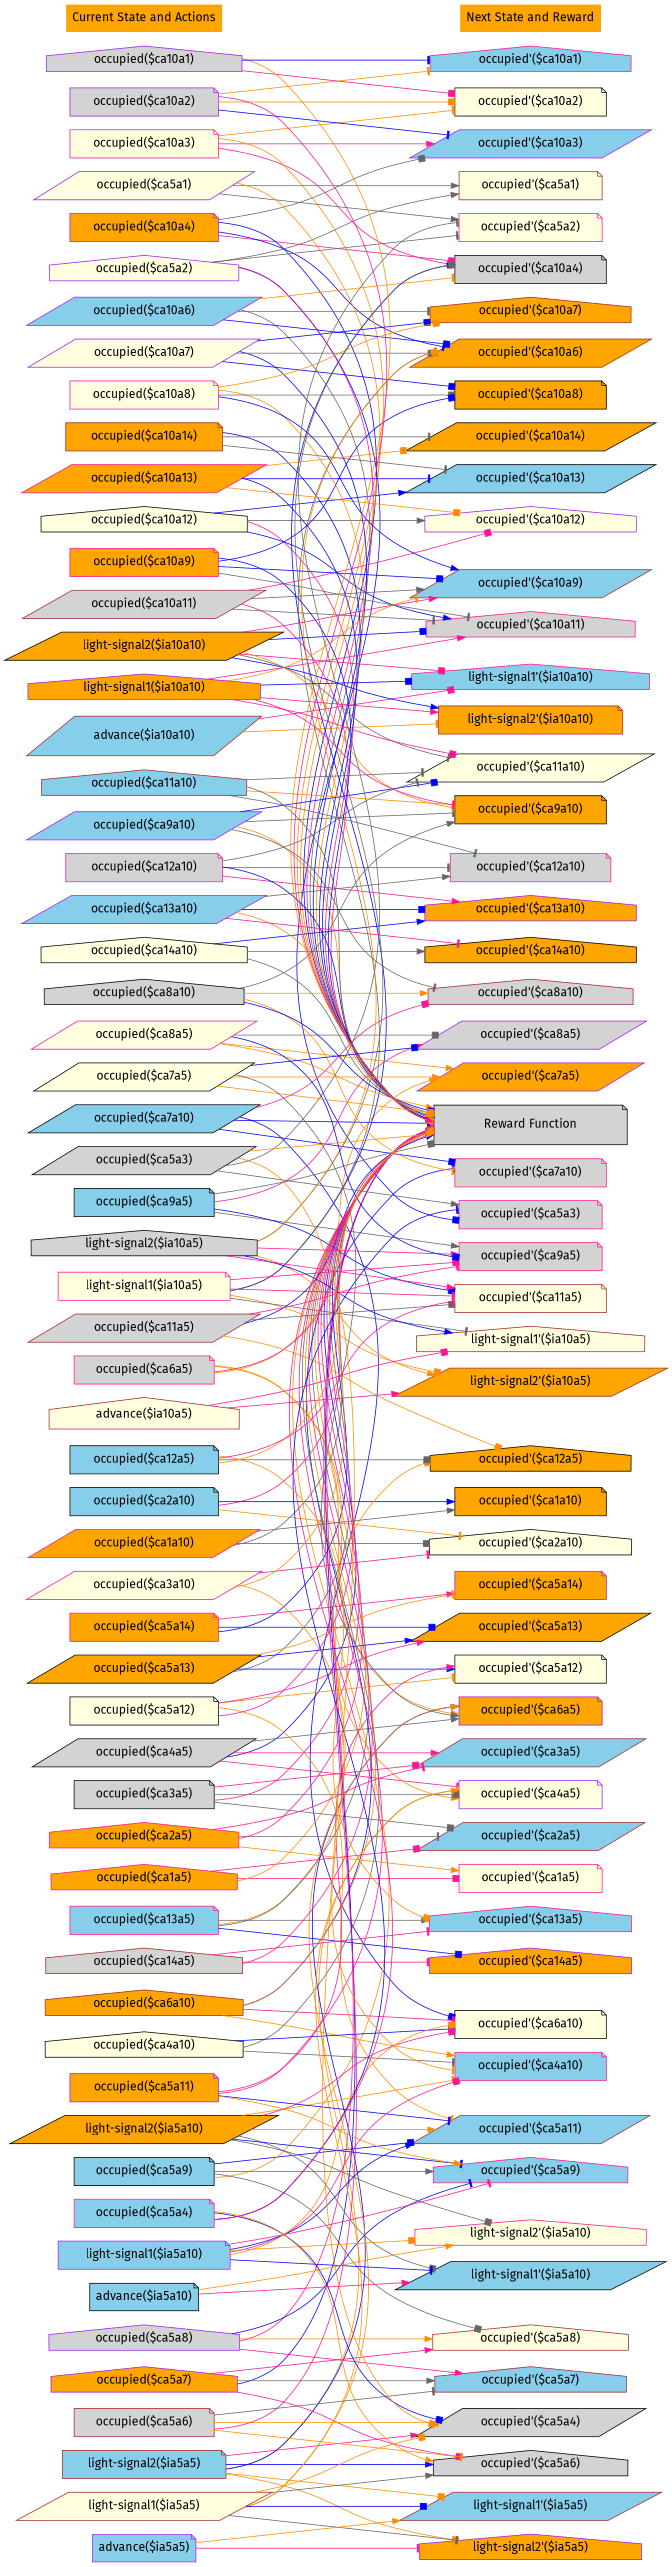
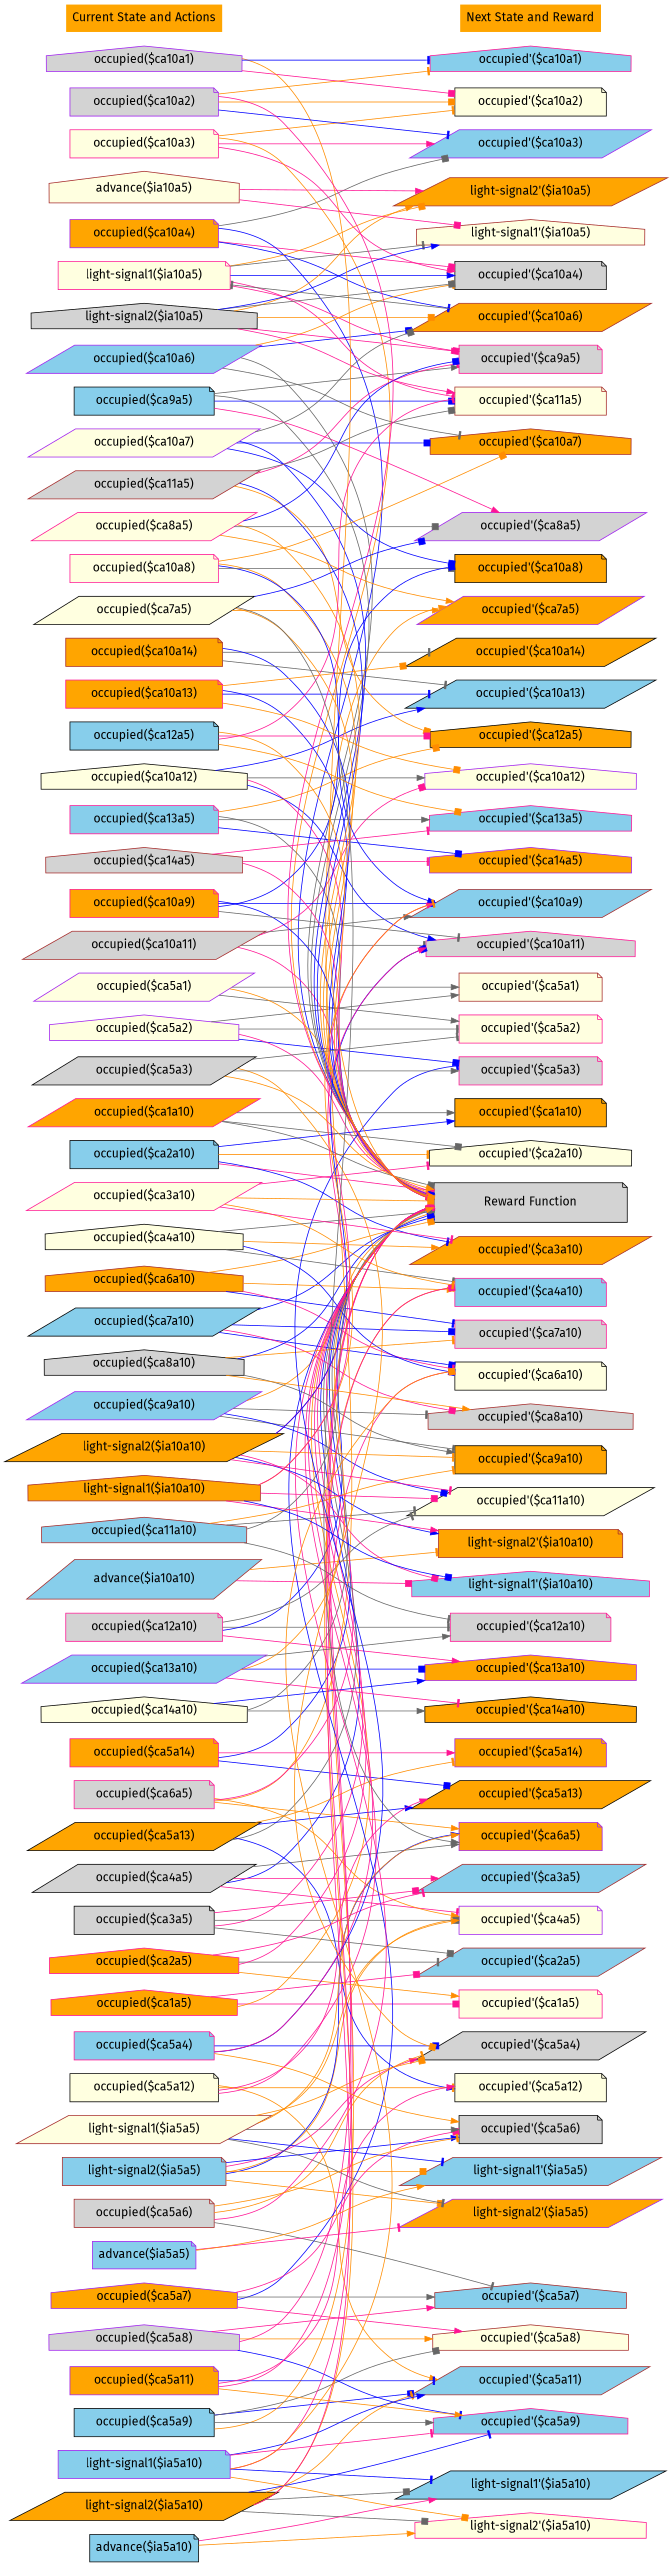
node "occupied($ca10a13)": shape parallelogram -> note
node "light-signal1($ia10a10)": color purple -> brown
edge "light-signal2($ia10a10)" -> "occupied'($ca11a10)": color gray40 -> deeppink
edge "light-signal1($ia10a10)" -> "occupied'($ca9a10)": removed
edge "light-signal1($ia10a5)" -> "occupied'($ca10a6)": reversed
node "occupied'($ca3a10)": added
edge "occupied($ca12a5)" -> "occupied'($ca12a5)": color gray40 -> deeppink
edge "occupied($ca5a12)" -> "occupied'($ca5a11)": arrowhead tee -> normal
edge "light-signal2($ia5a10)" -> "occupied'($ca5a11)": arrowhead normal -> tee
node "occupied'($ca5a6)": shape house -> note
edge "light-signal1($ia5a5)" -> "light-signal1'($ia5a5)": arrowhead box -> tee
node "light-signal2'($ia5a5)": shape house -> parallelogram
